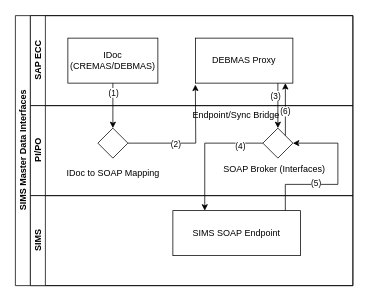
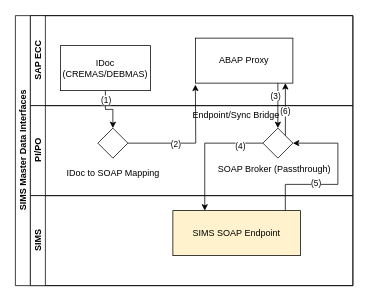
node "IDoc (CREMAS/DEBMAS)": moved (113, 60) -> (105, 68)
node "DEBMAS Proxy": label "DEBMAS Proxy" -> "ABAP Proxy"
node "SOAP Broker (Interfaces)": label "SOAP Broker (Interfaces)" -> "SOAP Broker (Passthrough)"
node "SIMS SOAP Endpoint": fillcolor #ffffff -> #fff2cc
